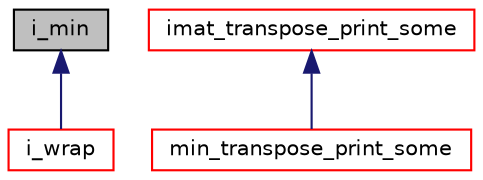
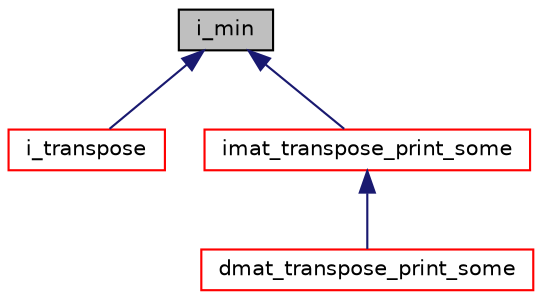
edge "imat_transpose_print_some" -> "i_min": added
node "i_wrap": label "i_wrap" -> "i_transpose"
node "min_transpose_print_some": label "min_transpose_print_some" -> "dmat_transpose_print_some"
